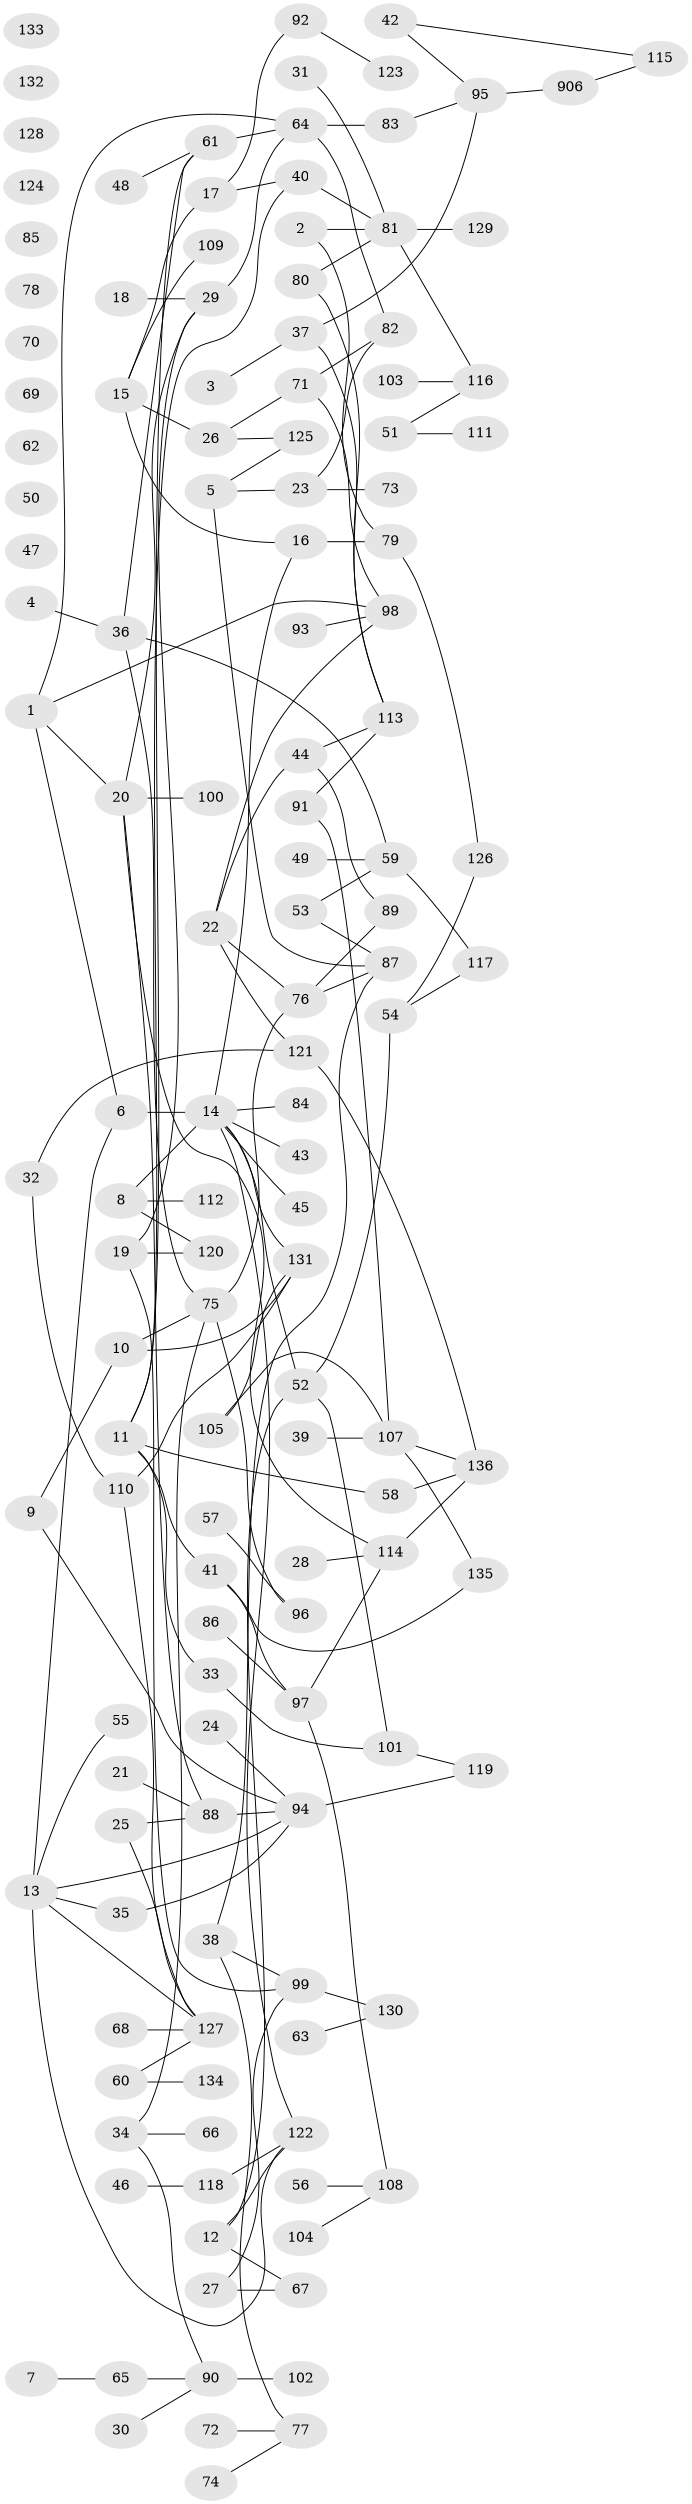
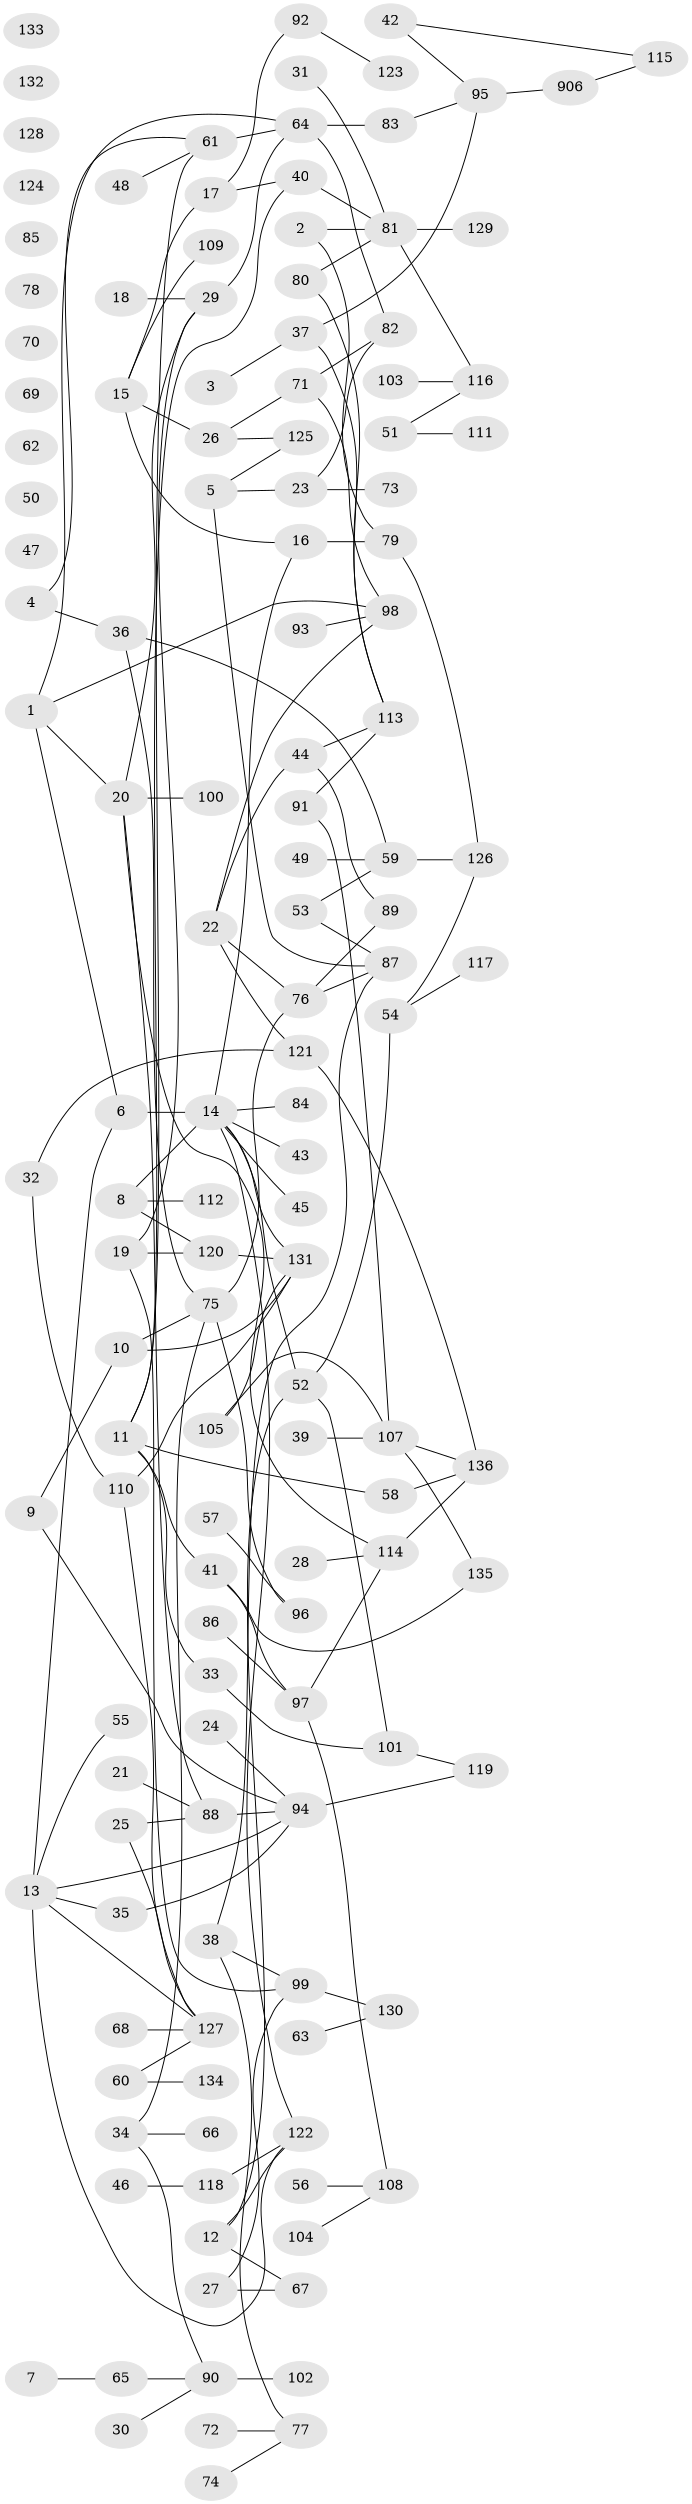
edge "61" -- "36": now "61" -- "4"
edge "59" -- "117": now "59" -- "126"
edge "120" -- "131": added
